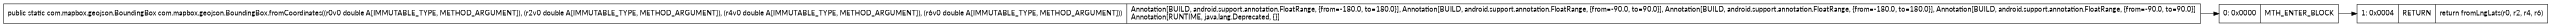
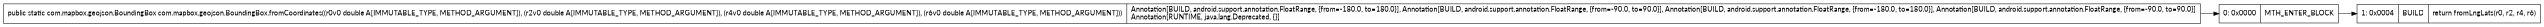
node "1: 0x0004": text "RETURN" -> "BUILD"
